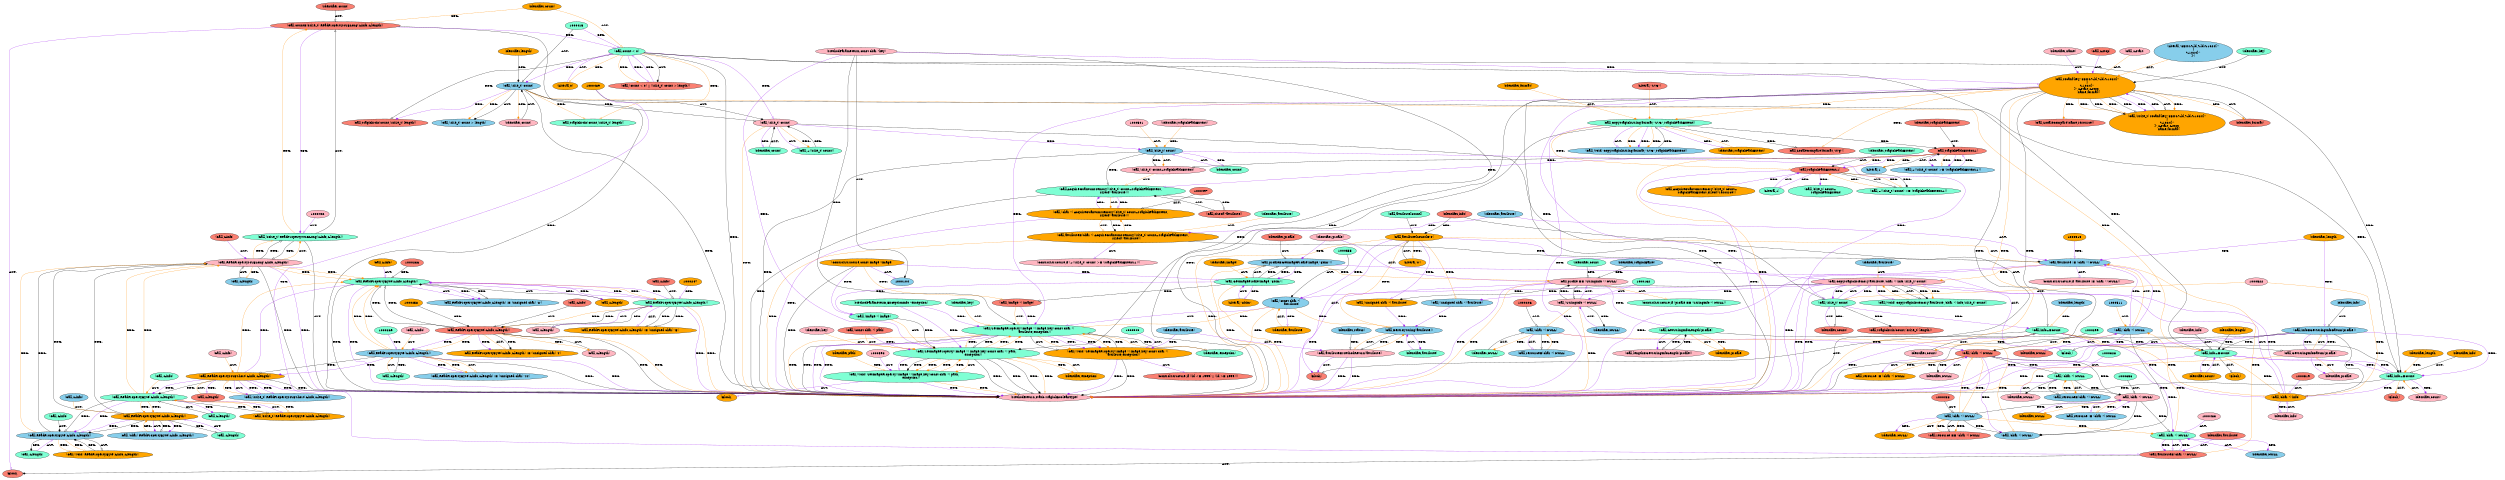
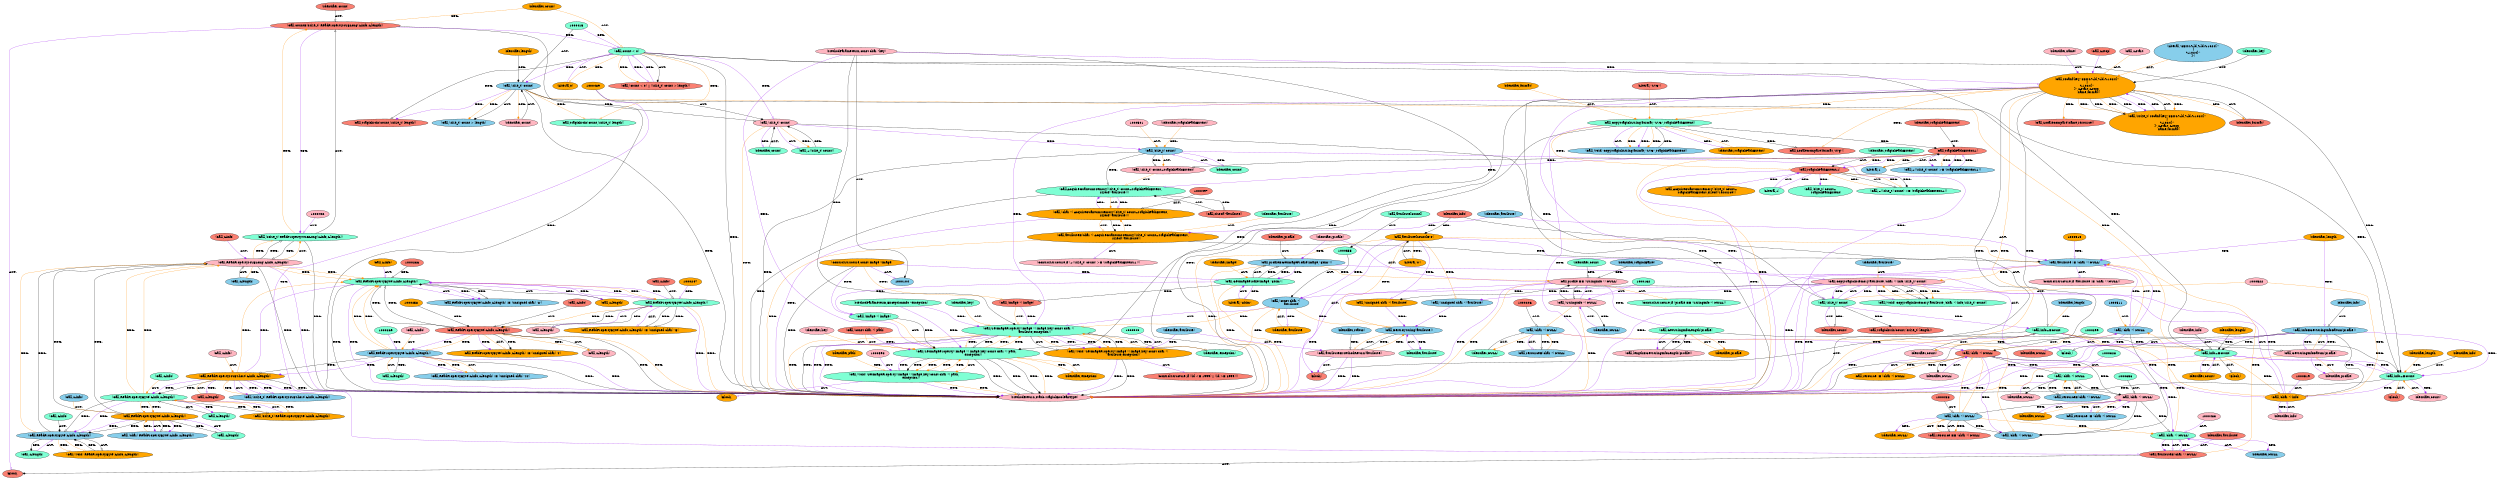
edge "(Call,attribute[count])" -> "(Call,attribute[count]='0')": now "(Call,attribute[count])" -> "1000555"
edge "(Literal,'0')" -> "(Call,attribute[count]='0')": arrowhead onormal -> diamond
edge "(Call,(ssize_t) ReadPropertyMSBLong(&info,&length))" -> "(MethodReturn,static MagickBooleanType)": label "AST: " -> "DDG: "
